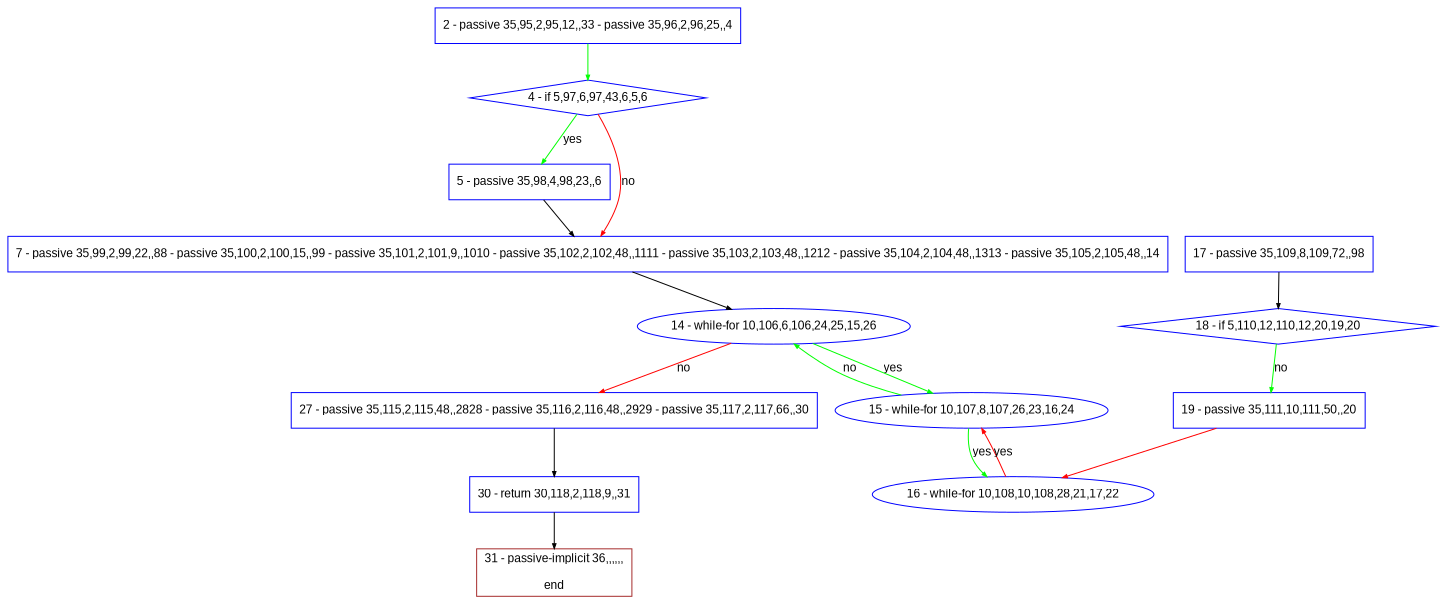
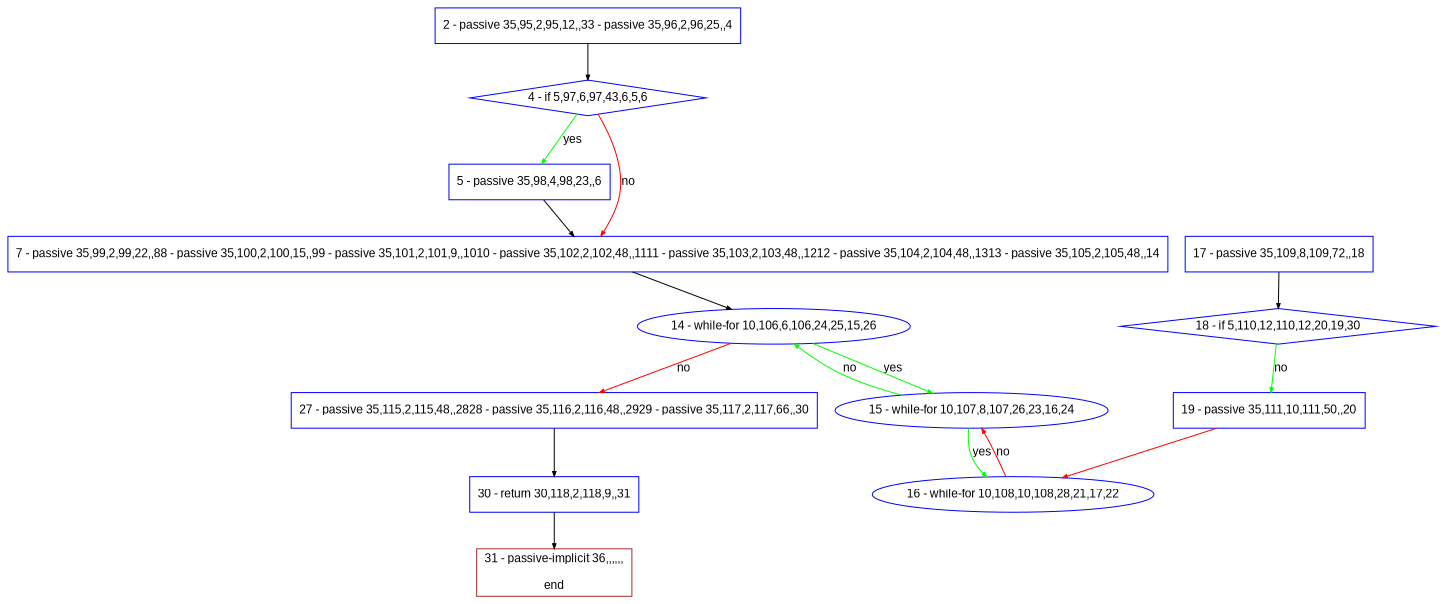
edge "2 - passive 35,95,2,95,12,,33 - passive 35,96,2,96,25,,4" -> "4 - if 5,97,6,97,43,6,5,6": color #00ff00 -> #000000
node "17 - passive 35,109,8,109,72,,98": label "17 - passive 35,109,8,109,72,,98" -> "17 - passive 35,109,8,109,72,,18"
node "18 - if 5,110,12,110,12,20,19,20": label "18 - if 5,110,12,110,12,20,19,20" -> "18 - if 5,110,12,110,12,20,19,30"
edge "16 - while-for 10,108,10,108,28,21,17,22" -> "15 - while-for 10,107,8,107,26,23,16,24": label "yes" -> "no"
